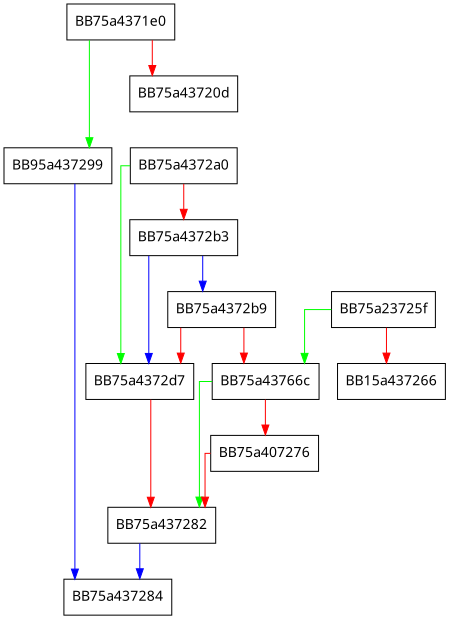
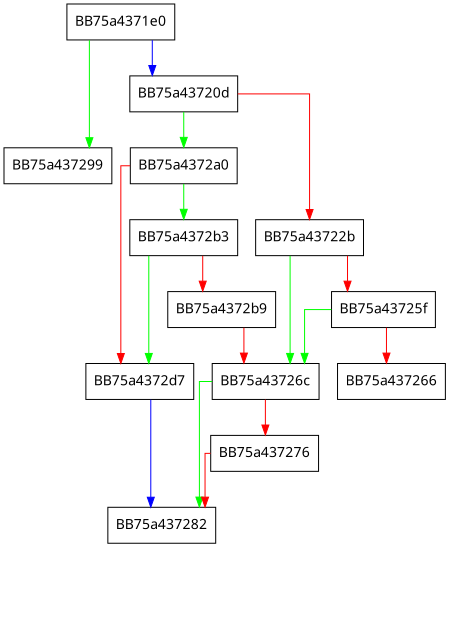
edge "BB75a4371e0" -> "BB75a43720d": color red -> blue
edge "BB75a43720d" -> "BB75a4372a0": added
node "BB95a437299": label "BB95a437299" -> "BB75a437299"
edge "BB75a4372a0" -> "BB75a4372b3": color red -> green
node "BB75a43722b": added
edge "BB75a4372a0" -> "BB75a4372d7": color green -> red
edge "BB75a4372b3" -> "BB75a4372b9": color blue -> red
edge "BB75a4372b3" -> "BB75a4372d7": color blue -> green
node "BB75a23725f": label "BB75a23725f" -> "BB75a43725f"
edge "BB75a4372b9" -> "BB75a4372d7": removed
node "BB75a43766c": label "BB75a43766c" -> "BB75a43726c"
node "BB15a437266": label "BB15a437266" -> "BB75a437266"
edge "BB75a4372d7" -> "BB75a437282": color red -> blue
node "BB75a407276": label "BB75a407276" -> "BB75a437276"
node "BB75a437284": removed
